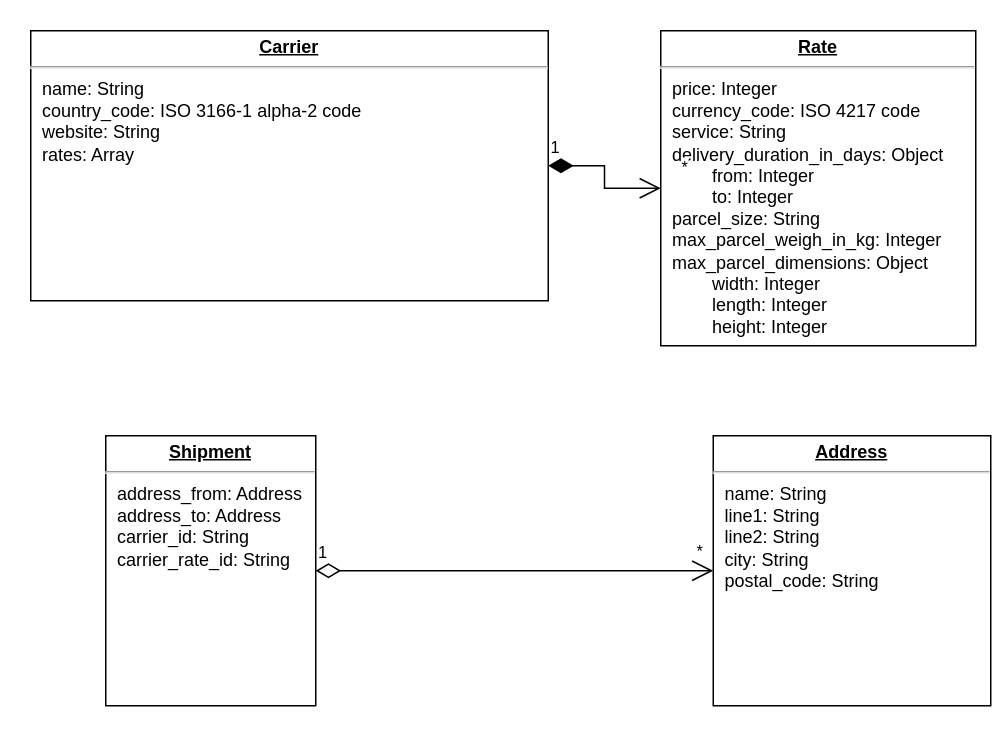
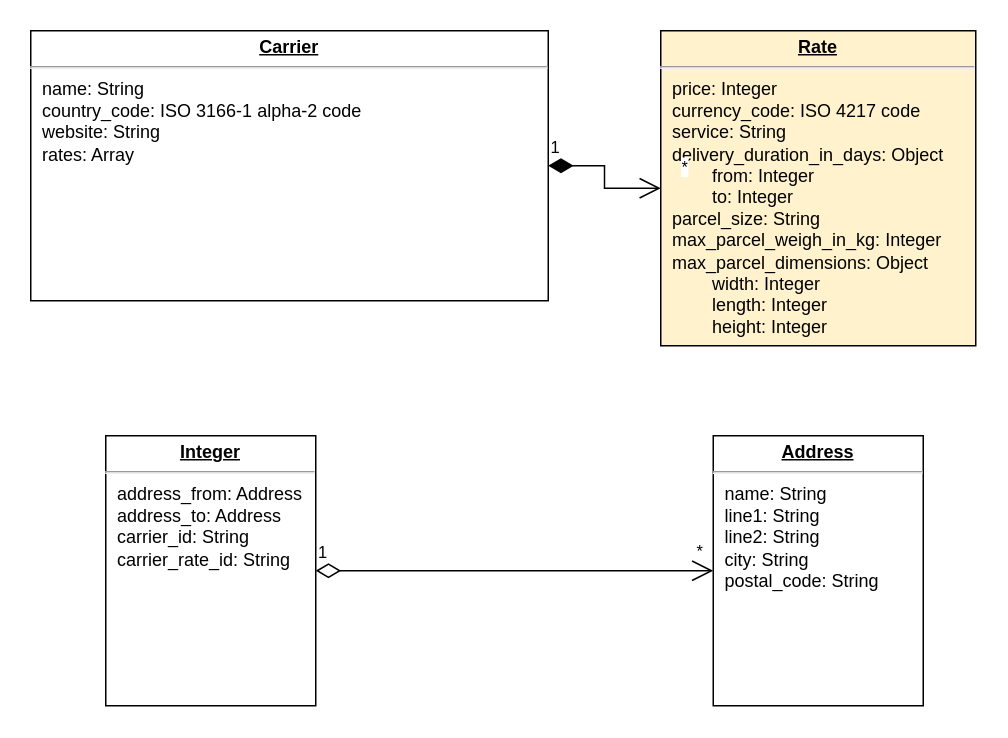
node "Rate price: Integer currency_code: ISO 4217 code service: String delivery_duration_in_days: Object from: Integer to: Integer parcel_size: String max_parcel_weigh_in_kg: Integer max_parcel_dimensions: Object width: Integer length: Integer height: Integer": fillcolor #ffffff -> #fff2cc
node "Shipment address_from: Address address_to: Address carrier_id: String carrier_rate_id: String": label "Shipment address_from: Address address_to: Address carrier_id: String carrier_rate_id: String" -> "Integer address_from: Address address_to: Address carrier_id: String carrier_rate_id: String"
node "Address name: String line1: String line2: String city: String postal_code: String": size 278x270 -> 210x270
